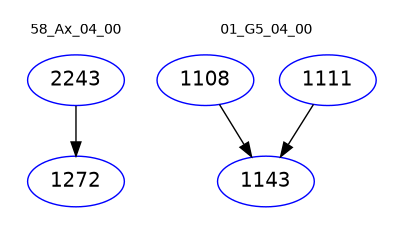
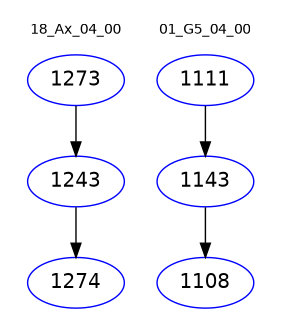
cluster "58_Ax_04_00": label "58_Ax_04_00" -> "18_Ax_04_00"
node "1273": added
node "2243": label "2243" -> "1243"
edge "1108" -> "1143": reversed
node "1272": label "1272" -> "1274"
